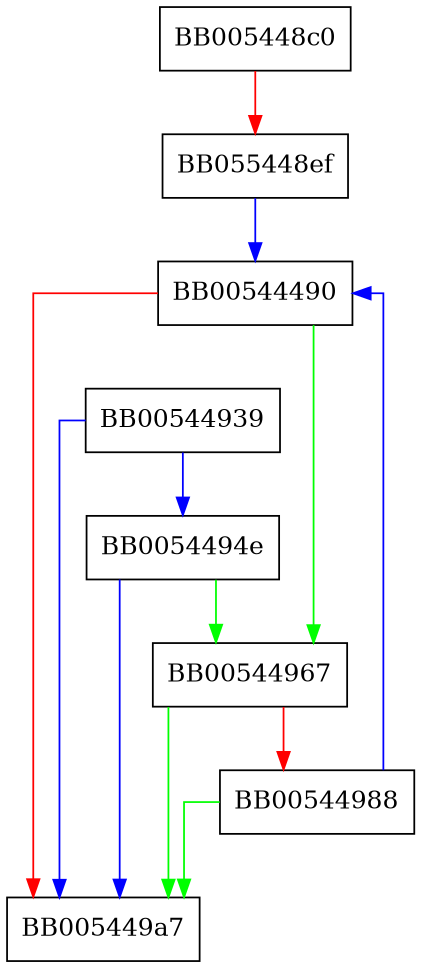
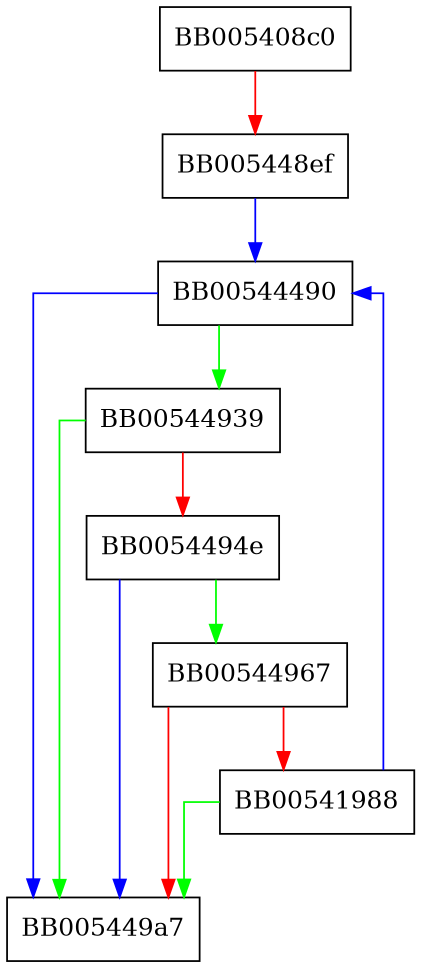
node "BB005448c0": label "BB005448c0" -> "BB005408c0"
node "BB055448ef": label "BB055448ef" -> "BB005448ef"
edge "BB00544939" -> "BB0054494e": color blue -> red
edge "BB00544490" -> "BB00544967": now "BB00544490" -> "BB00544939"
edge "BB00544490" -> "BB005449a7": color red -> blue
edge "BB00544939" -> "BB005449a7": color blue -> green
edge "BB00544967" -> "BB005449a7": color green -> red
node "BB00544988": label "BB00544988" -> "BB00541988"
